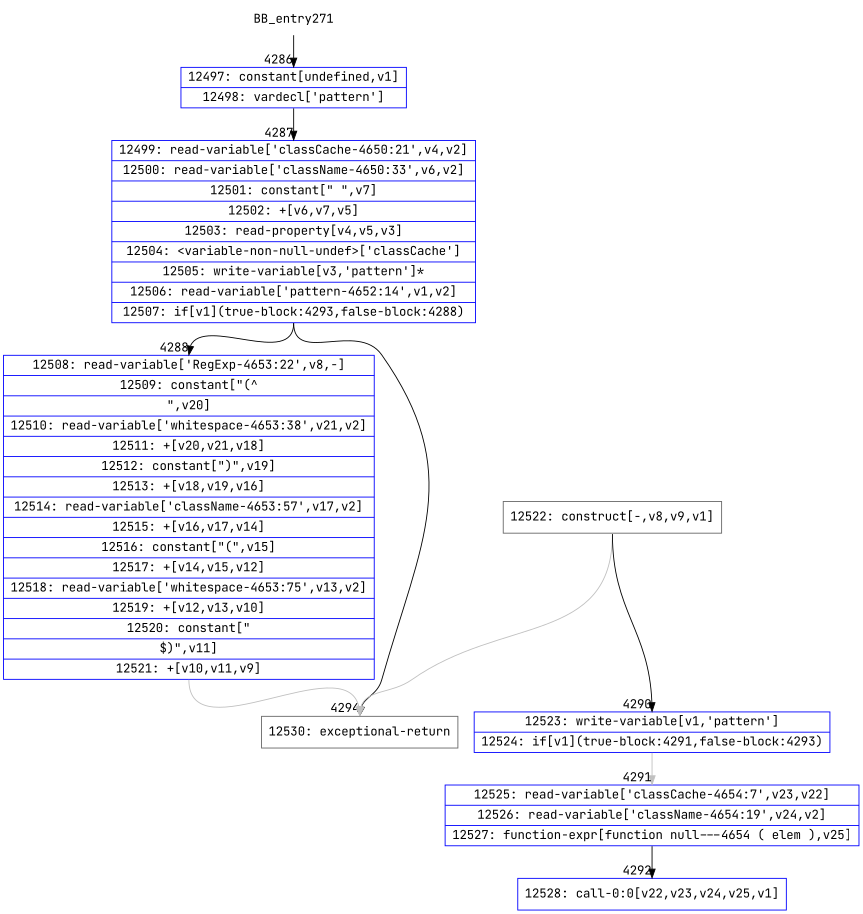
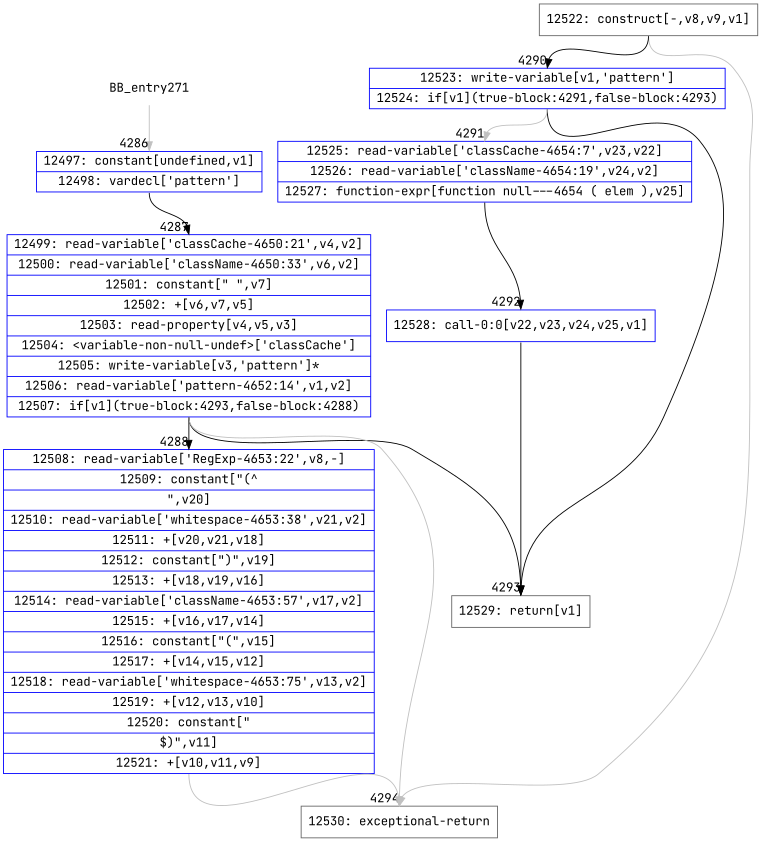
edge "BB_entry271" -> "12497: constant[undefined,v1]": color black -> gray
edge "12499: read-variable['classCache-4650:21',v4,v2]" -> "12530: exceptional-return": color black -> gray
node "12529: return[v1]": added
